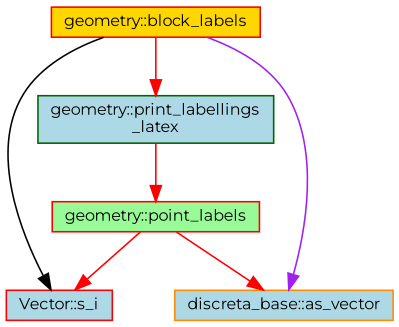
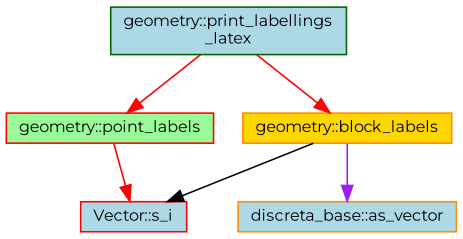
node "geometry::block_labels": color red -> darkorange
edge "geometry::block_labels" -> "geometry::print_labellings _latex": reversed
edge "geometry::point_labels" -> "discreta_base::as_vector": removed
